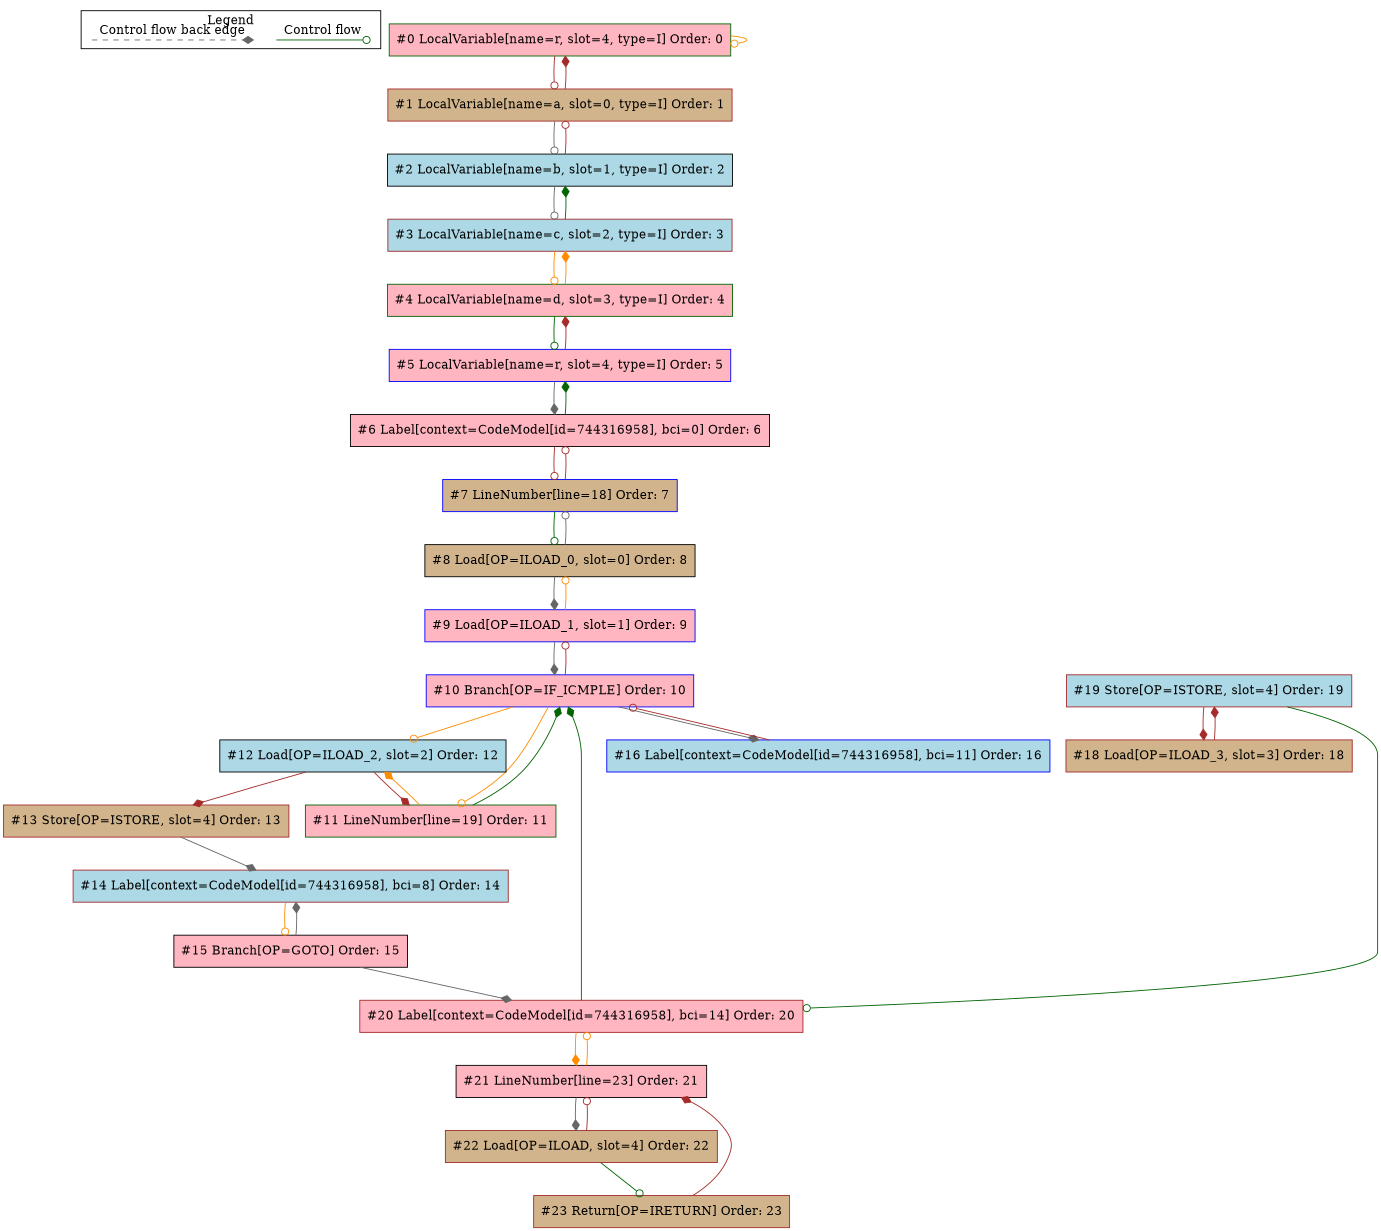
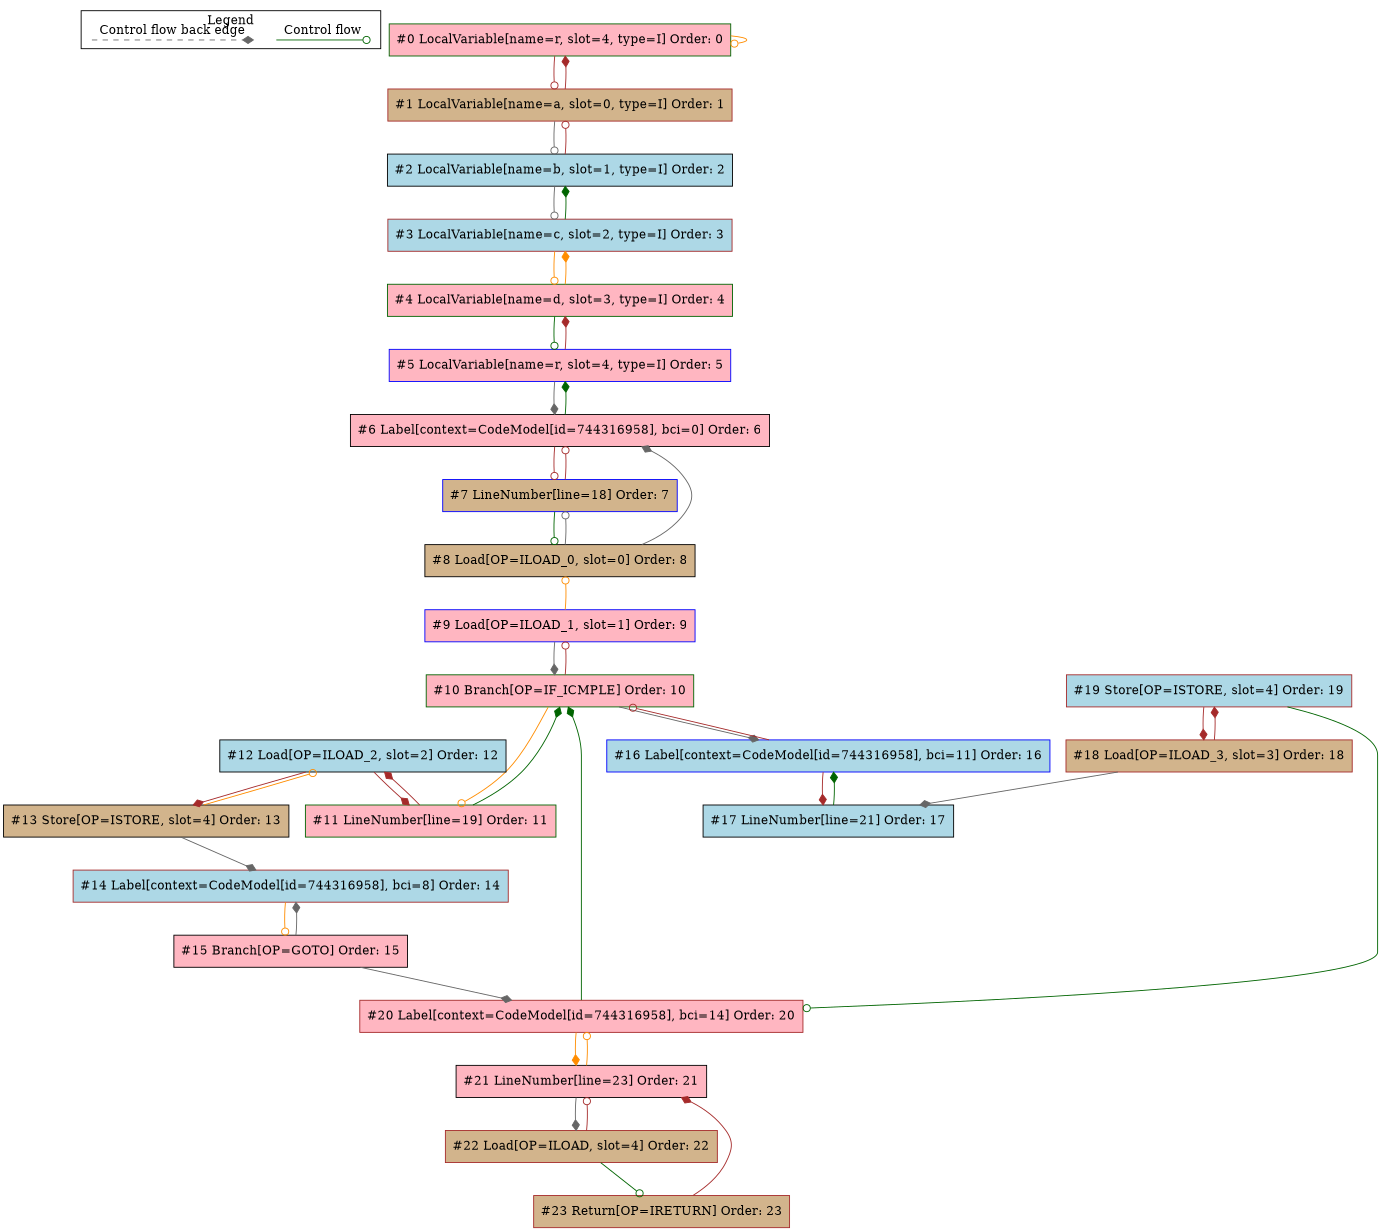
edge "#8 Load[OP=ILOAD_0, slot=0] Order: 8" -> "#9 Load[OP=ILOAD_1, slot=1] Order: 9": now "#8 Load[OP=ILOAD_0, slot=0] Order: 8" -> "#6 Label[context=CodeModel[id=744316958], bci=0] Order: 6"
node "#10 Branch[OP=IF_ICMPLE] Order: 10": color blue -> darkgreen
edge "#10 Branch[OP=IF_ICMPLE] Order: 10" -> "#12 Load[OP=ILOAD_2, slot=2] Order: 12": now "#13 Store[OP=ISTORE, slot=4] Order: 13" -> "#12 Load[OP=ILOAD_2, slot=2] Order: 12"
edge "#11 LineNumber[line=19] Order: 11" -> "#12 Load[OP=ILOAD_2, slot=2] Order: 12": color darkorange -> brown
node "#13 Store[OP=ISTORE, slot=4] Order: 13": color brown -> black
node "#17 LineNumber[line=21] Order: 17": added
